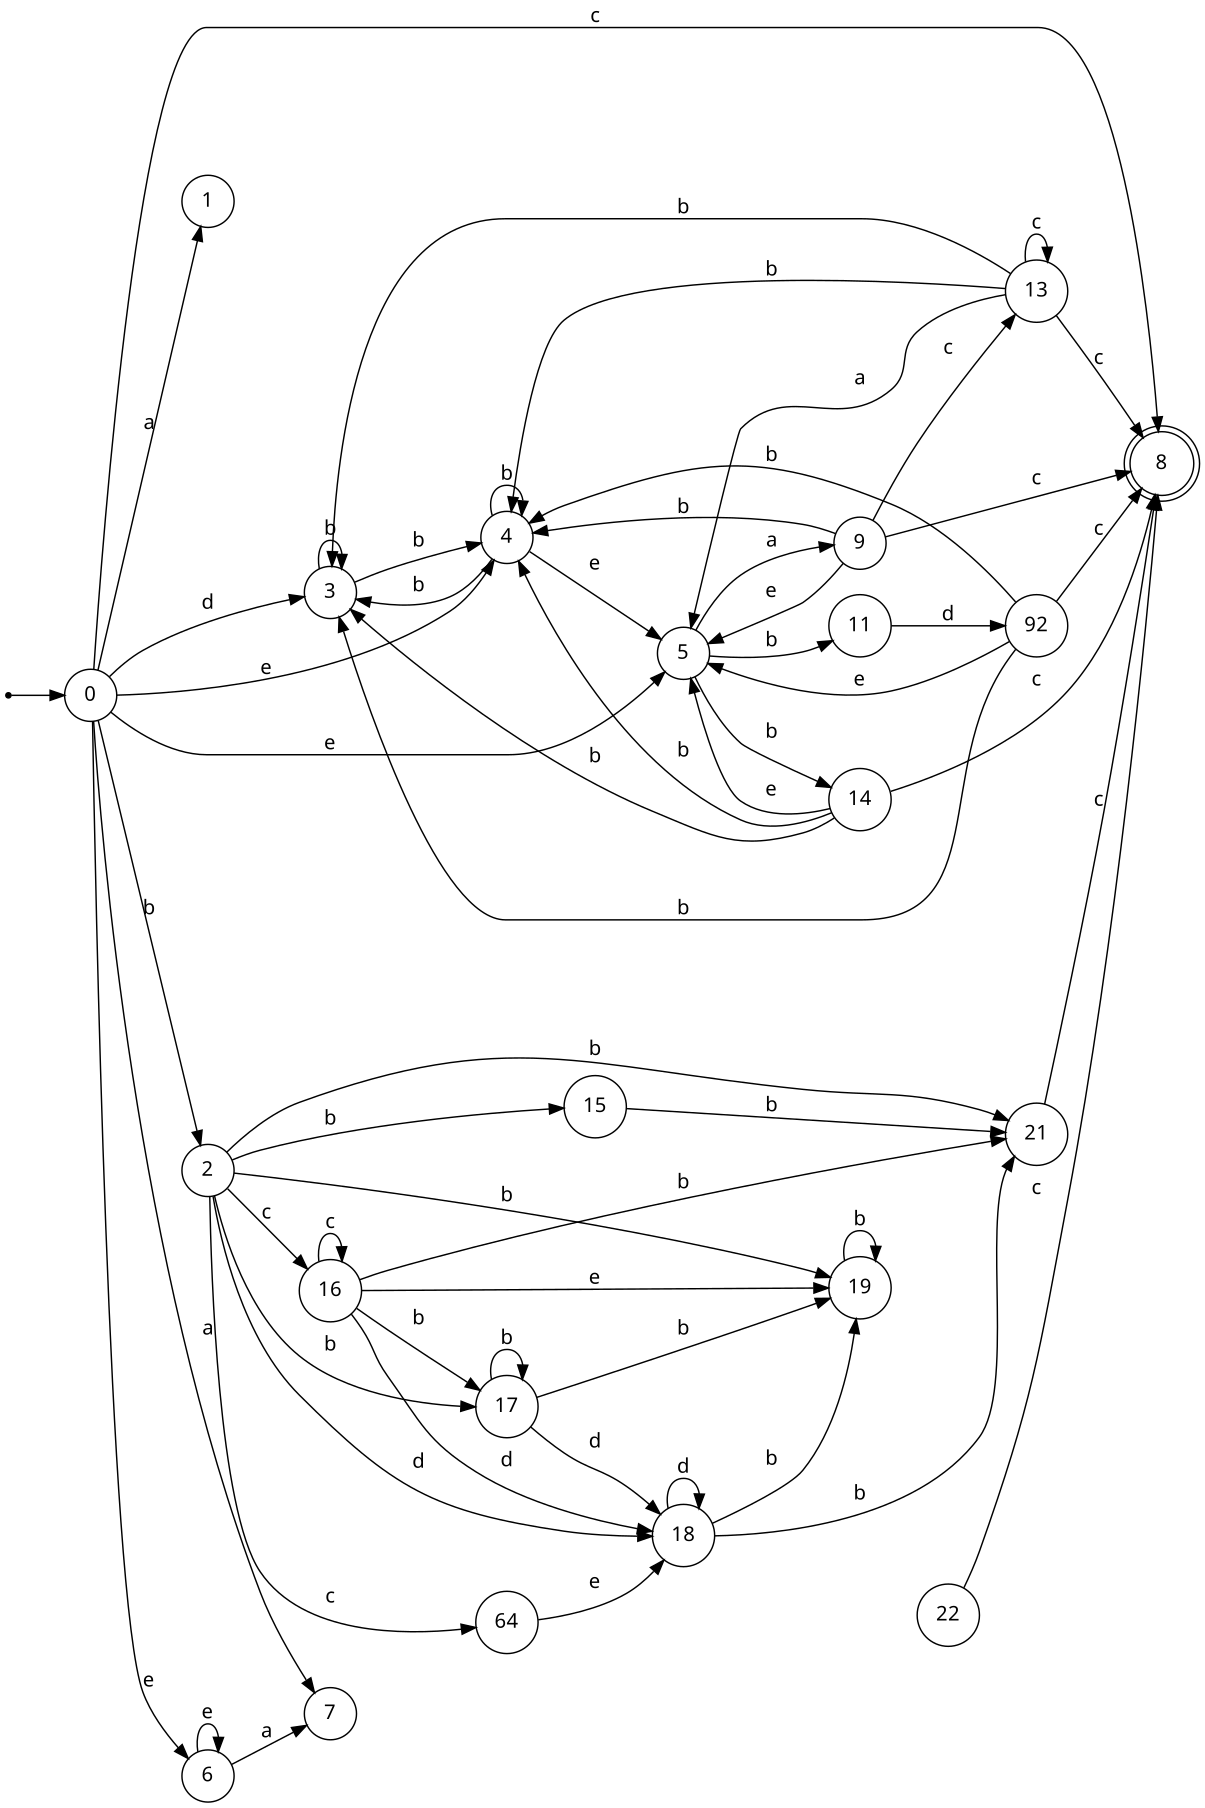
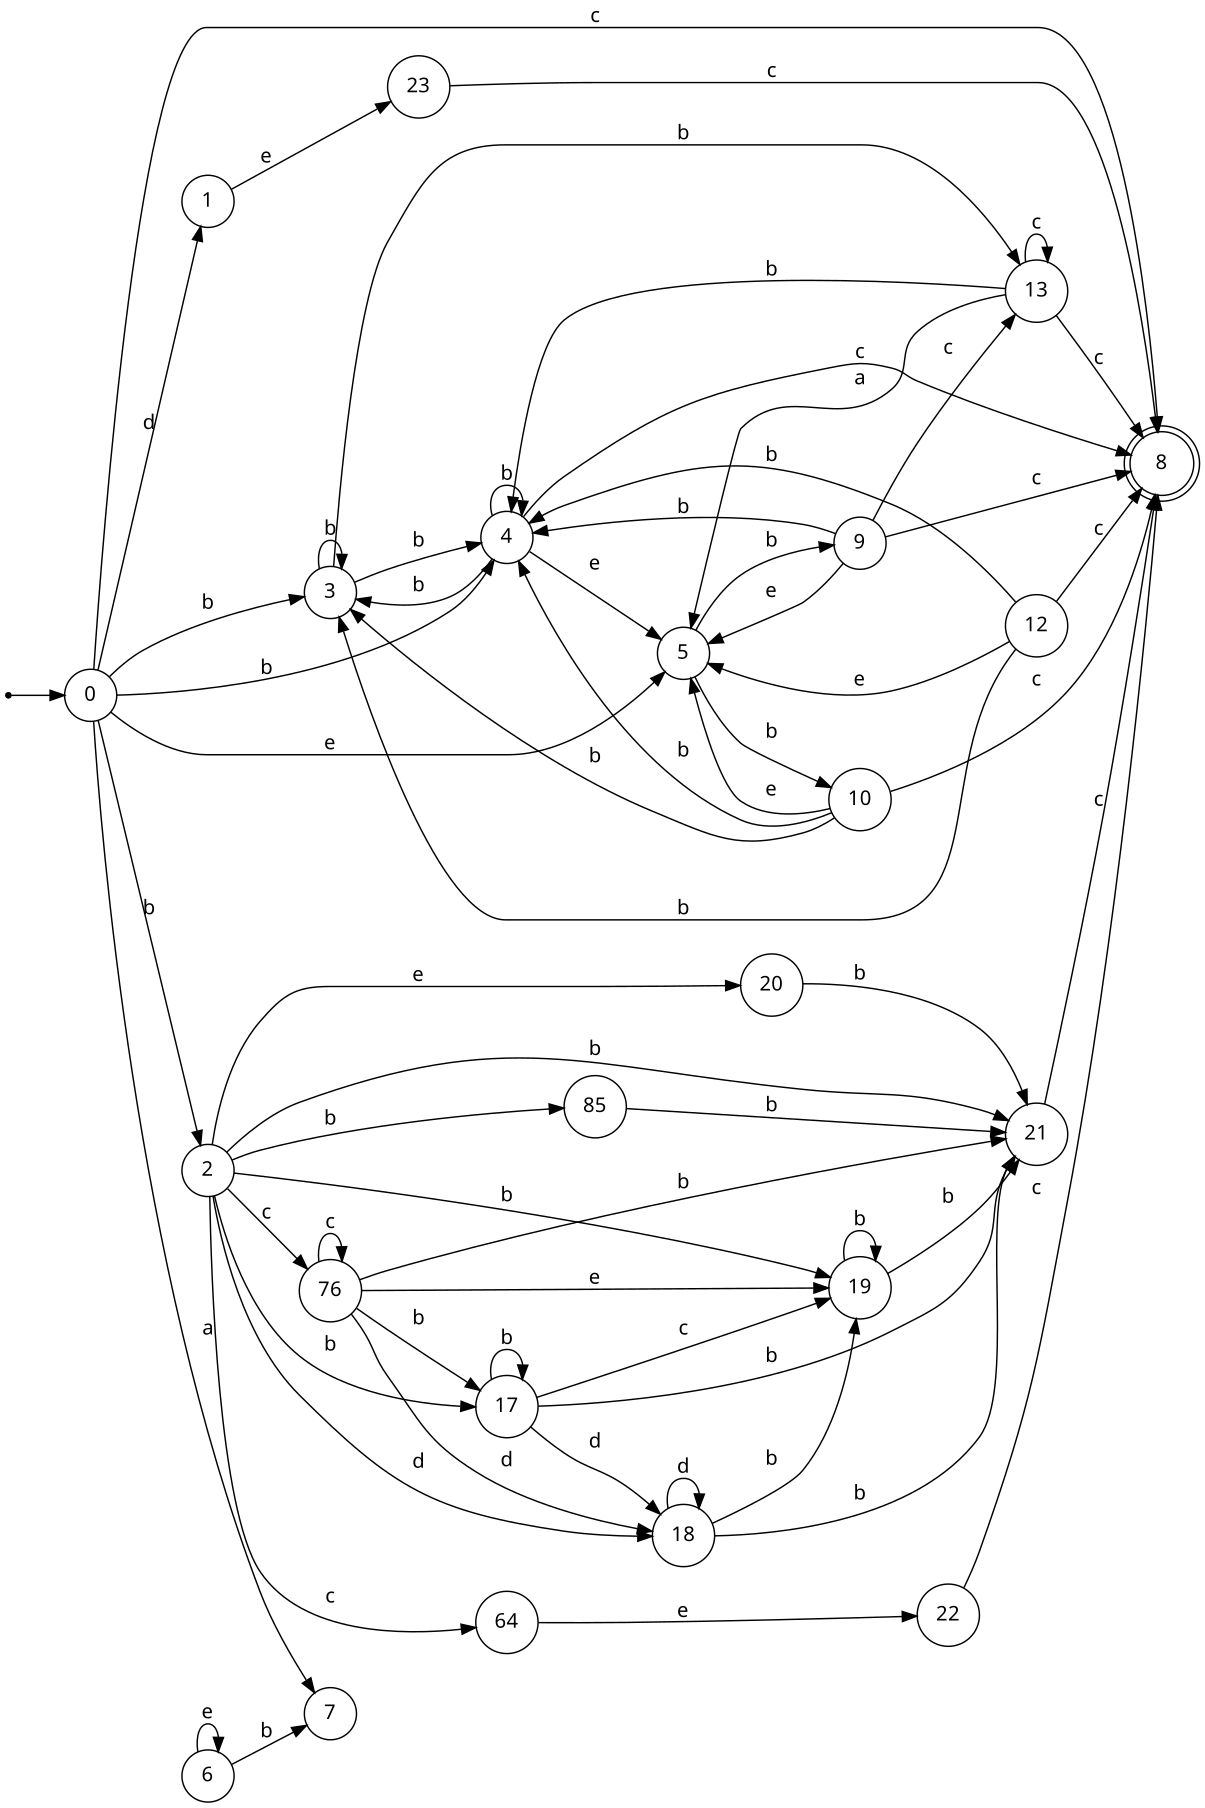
node "23": added
edge "13" -> "3": reversed
edge "4" -> "8": added, label "c"
edge "0" -> "1": label "a" -> "d"
edge "5" -> "9": label "a" -> "b"
edge "0" -> "3": label "d" -> "b"
node "11": removed
node "92": label "92" -> "12"
edge "0" -> "4": label "e" -> "b"
node "14": label "14" -> "10"
node "20": added
node "15": label "15" -> "85"
edge "19" -> "21": added, label "b"
edge "0" -> "6": removed, label "e"
node "16": label "16" -> "76"
edge "17" -> "19": label "b" -> "c"
edge "17" -> "21": added, label "b"
edge "64" -> "18": now "64" -> "22"
edge "6" -> "7": label "a" -> "b"
